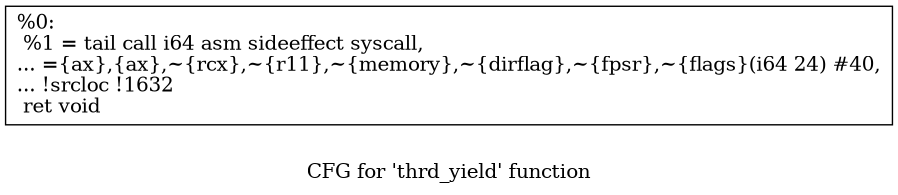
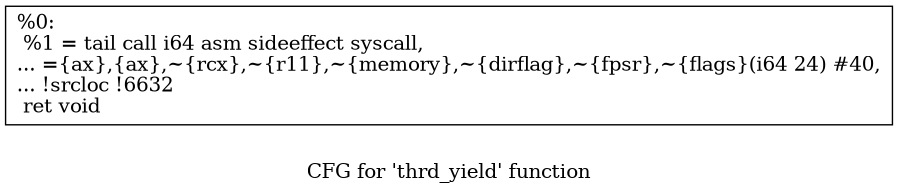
node "%0:": text "... !srcloc !1632" -> "... !srcloc !6632"
